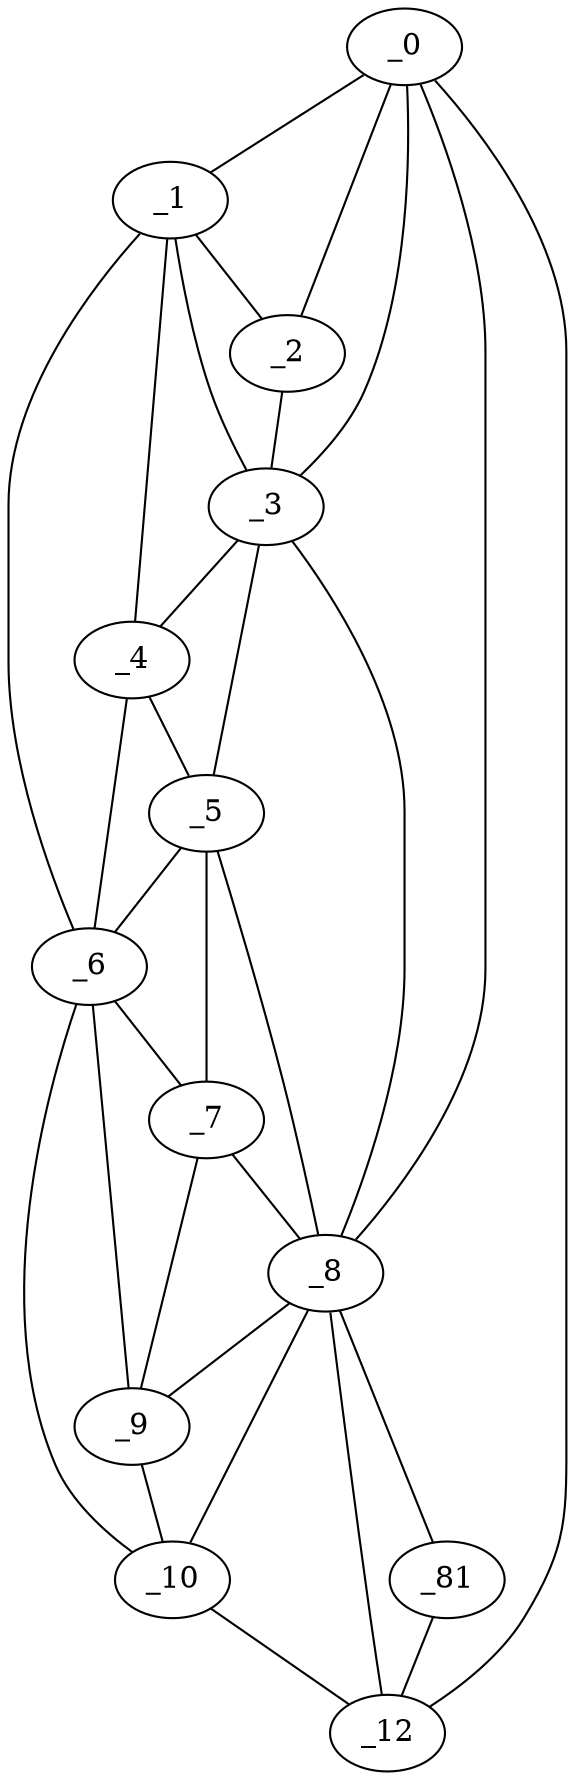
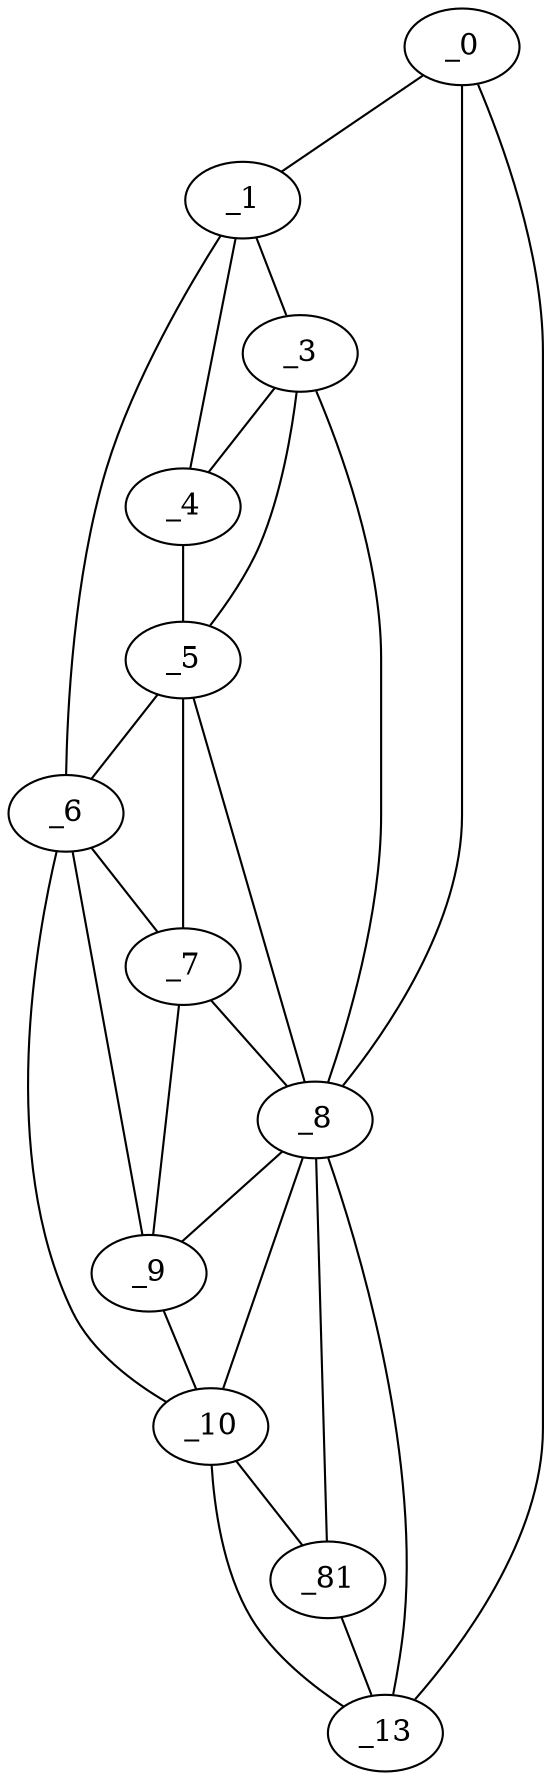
edge "_0" -- "_3": removed
node "_2": removed
edge "_4" -- "_6": removed
edge "_10" -- "_81": added
node "_12": label "_12" -> "_13"
